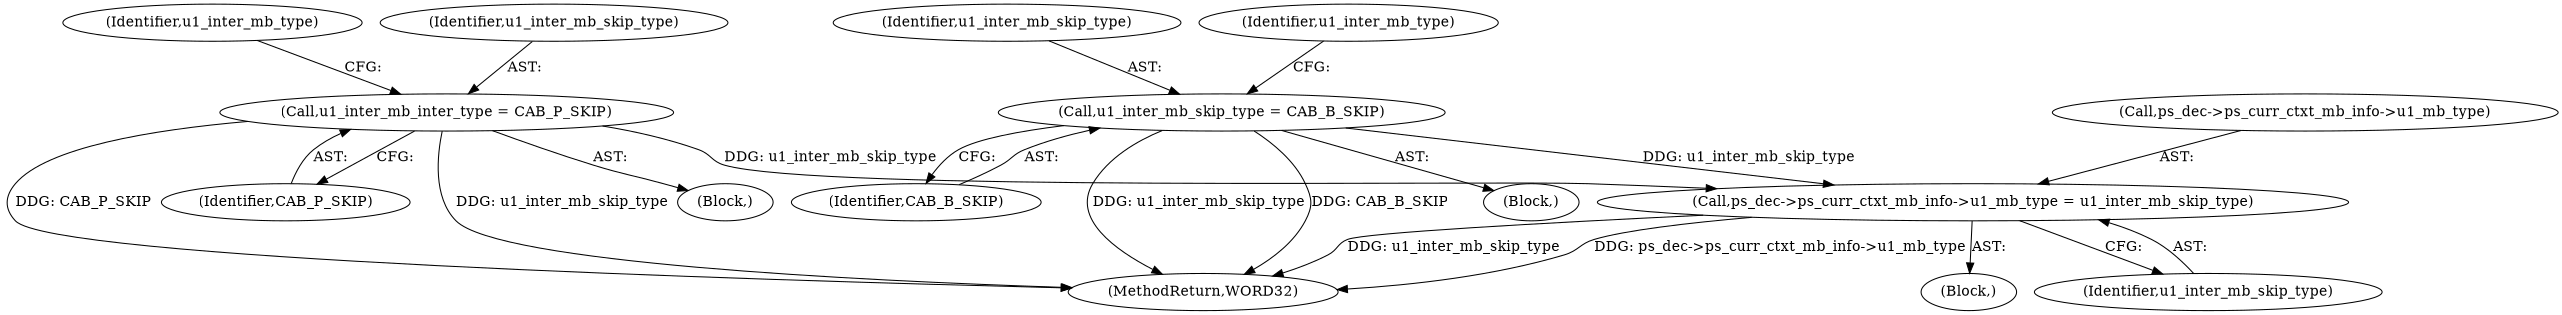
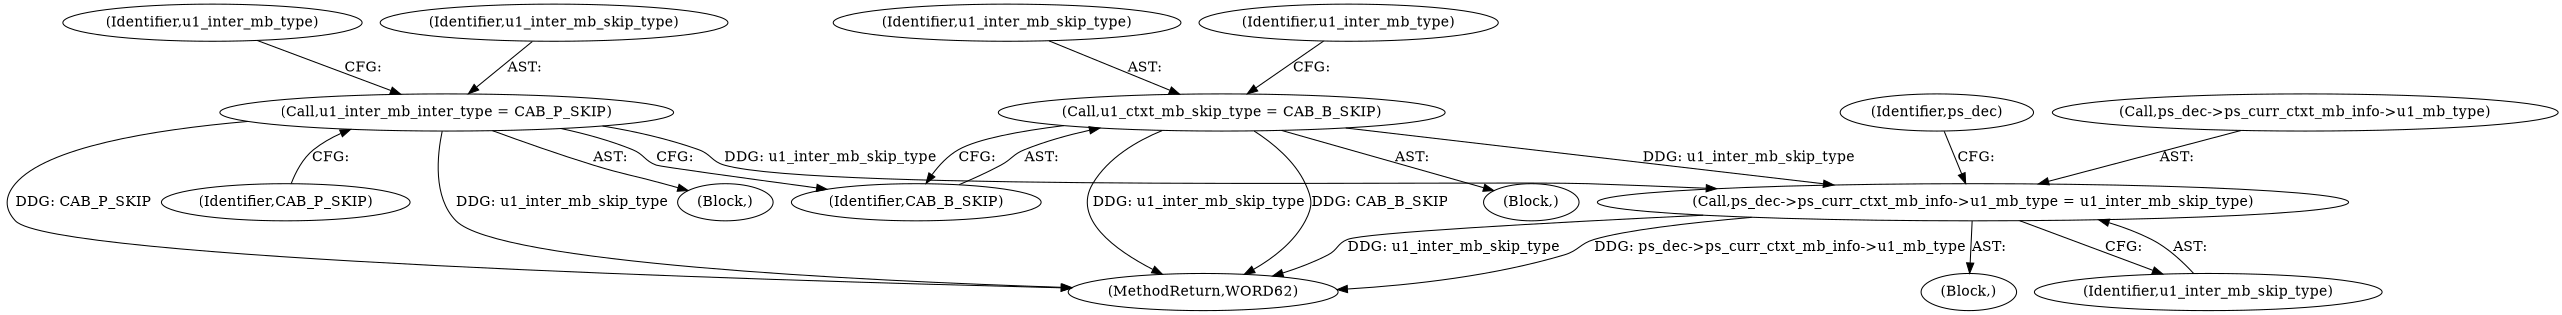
node "(Call,u1_inter_mb_skip_type = CAB_B_SKIP)": label "(Call,u1_inter_mb_skip_type = CAB_B_SKIP)" -> "(Call,u1_ctxt_mb_skip_type = CAB_B_SKIP)"
node "(Identifier,ps_dec)": added
edge "(Call,u1_inter_mb_inter_type = CAB_P_SKIP)" -> "(Identifier,CAB_P_SKIP)": now "(Call,u1_inter_mb_inter_type = CAB_P_SKIP)" -> "(Identifier,CAB_B_SKIP)"
edge "(Identifier,CAB_P_SKIP)" -> "(Call,u1_inter_mb_inter_type = CAB_P_SKIP)": label "AST: " -> "CFG: "
node "(MethodReturn,WORD32)": label "(MethodReturn,WORD32)" -> "(MethodReturn,WORD62)"
